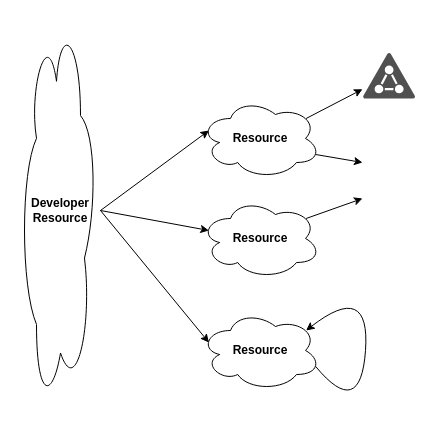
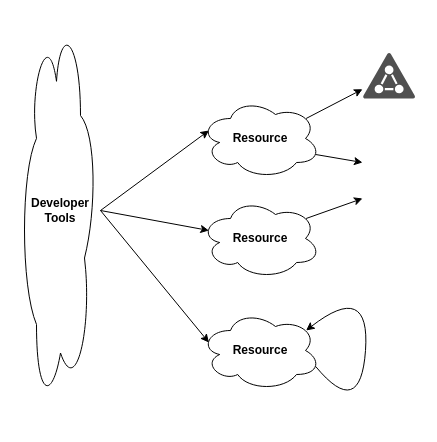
node "Developer Resource": label "Developer Resource" -> "Developer Tools"
